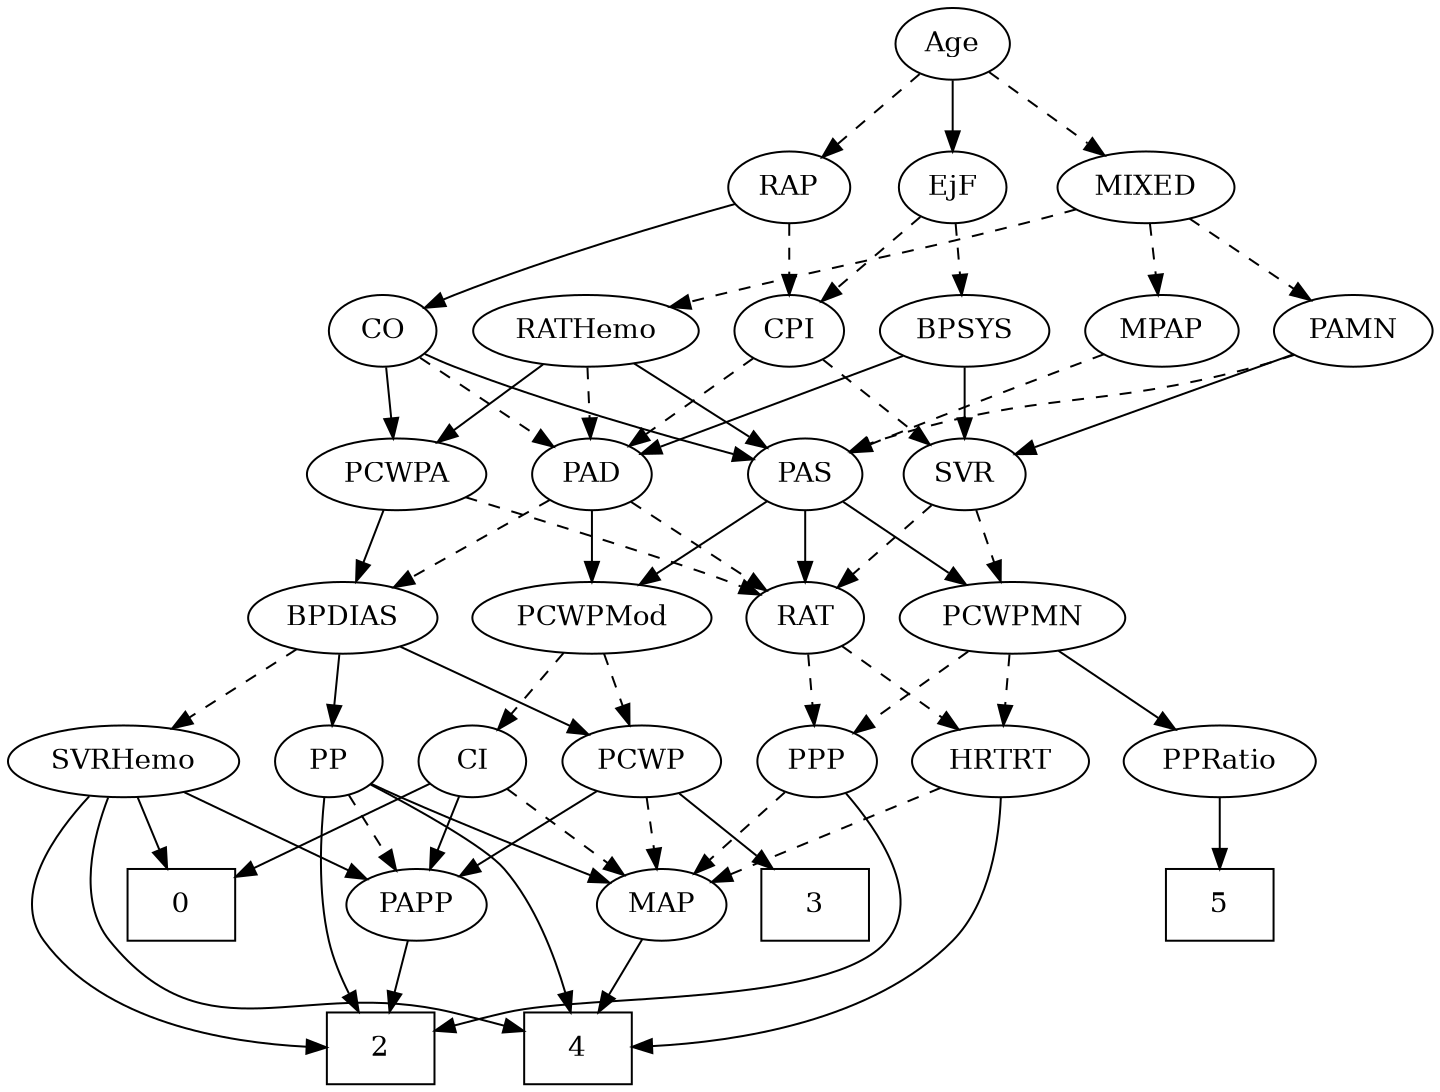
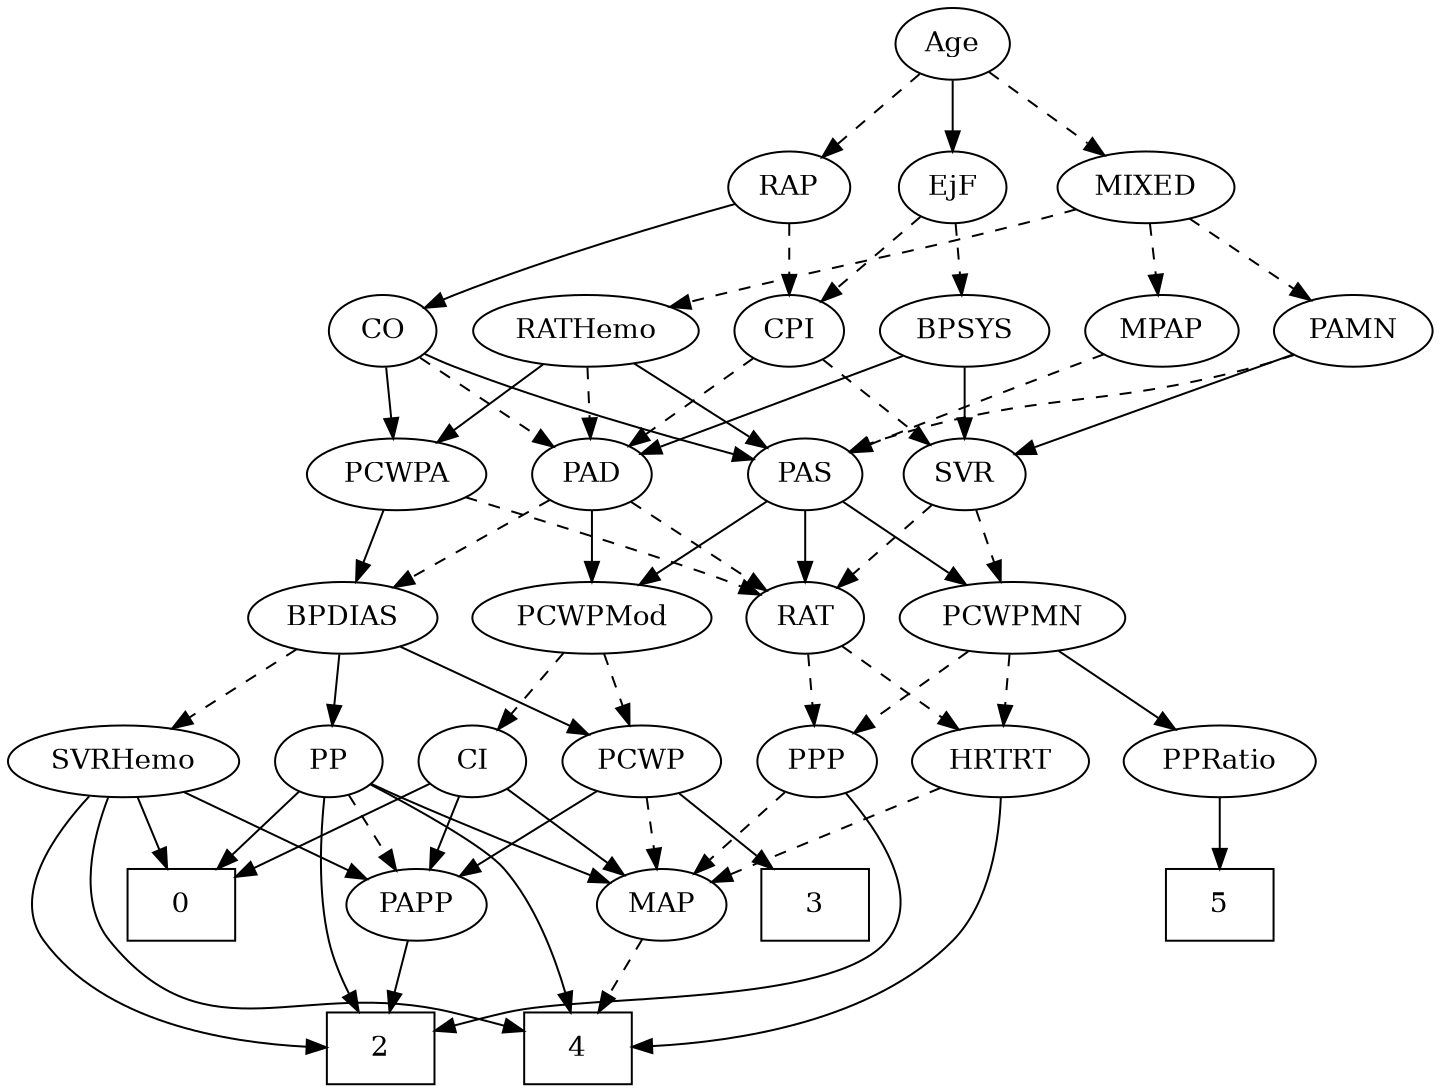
edge "PP" -> "0": added
edge "CI" -> "MAP": style dashed -> solid
edge "MAP" -> "4": style solid -> dashed
